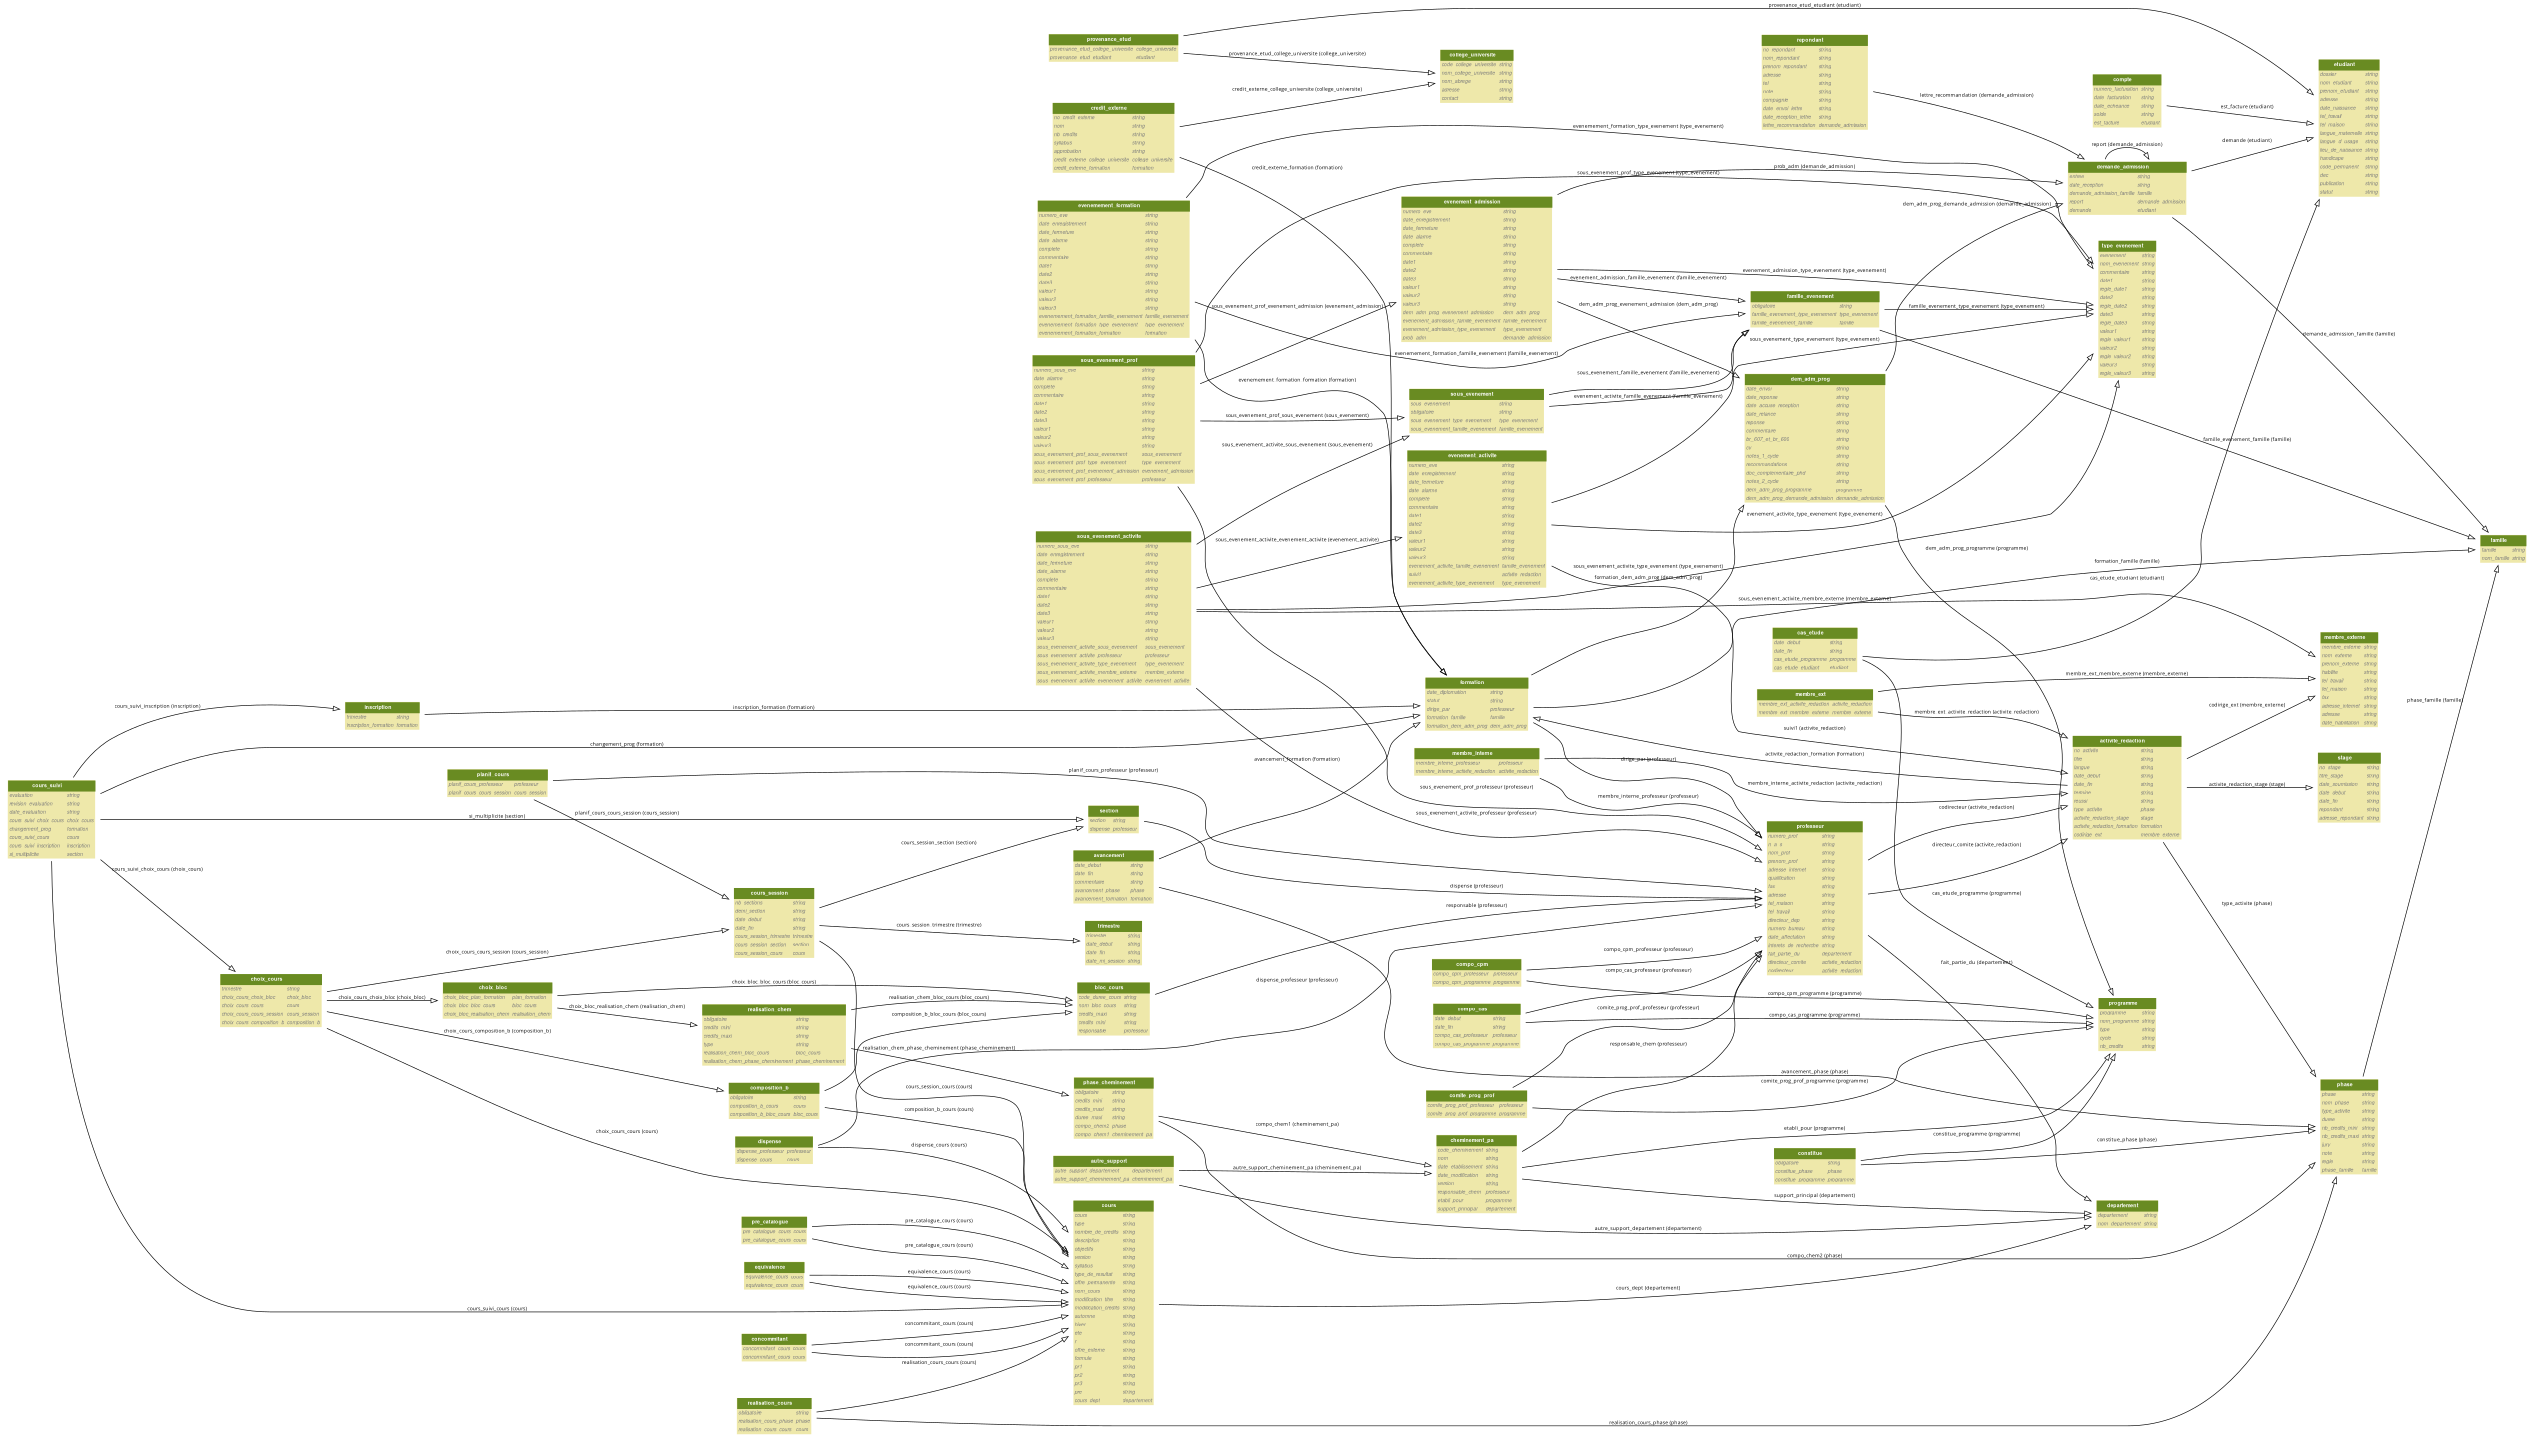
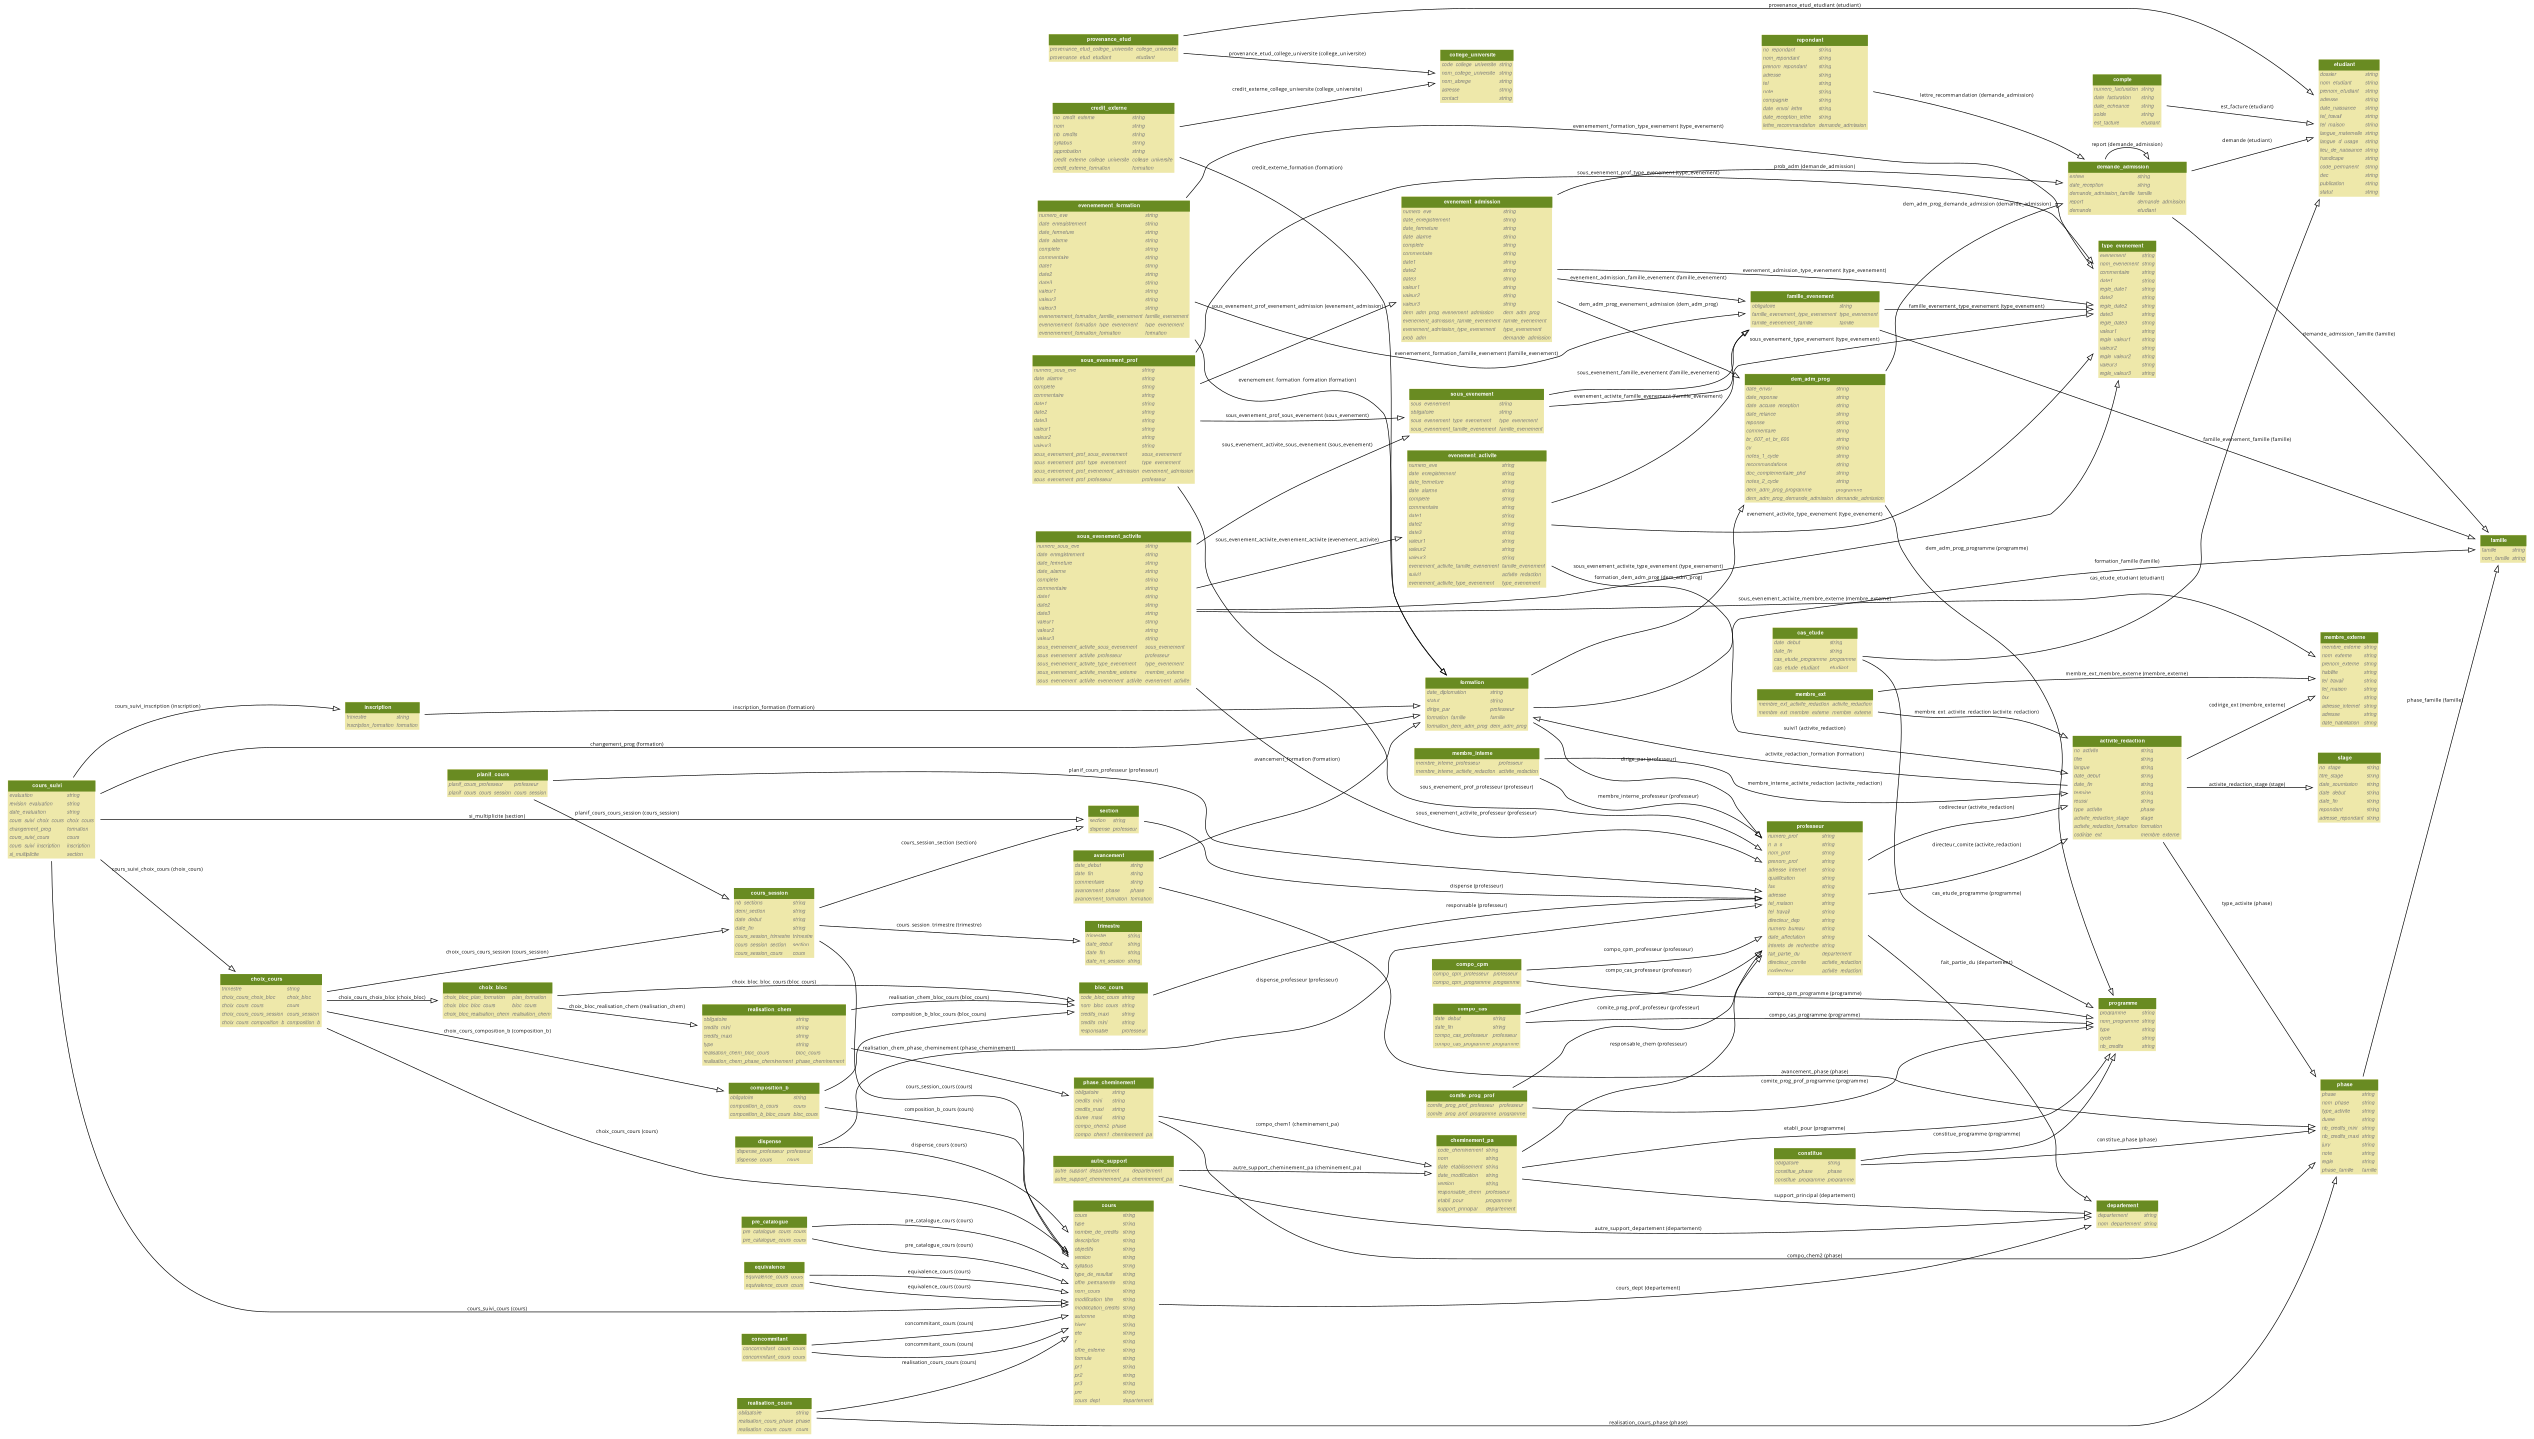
node "bloc_cours": text "code_duree_cours" -> "code_bloc_cours"
